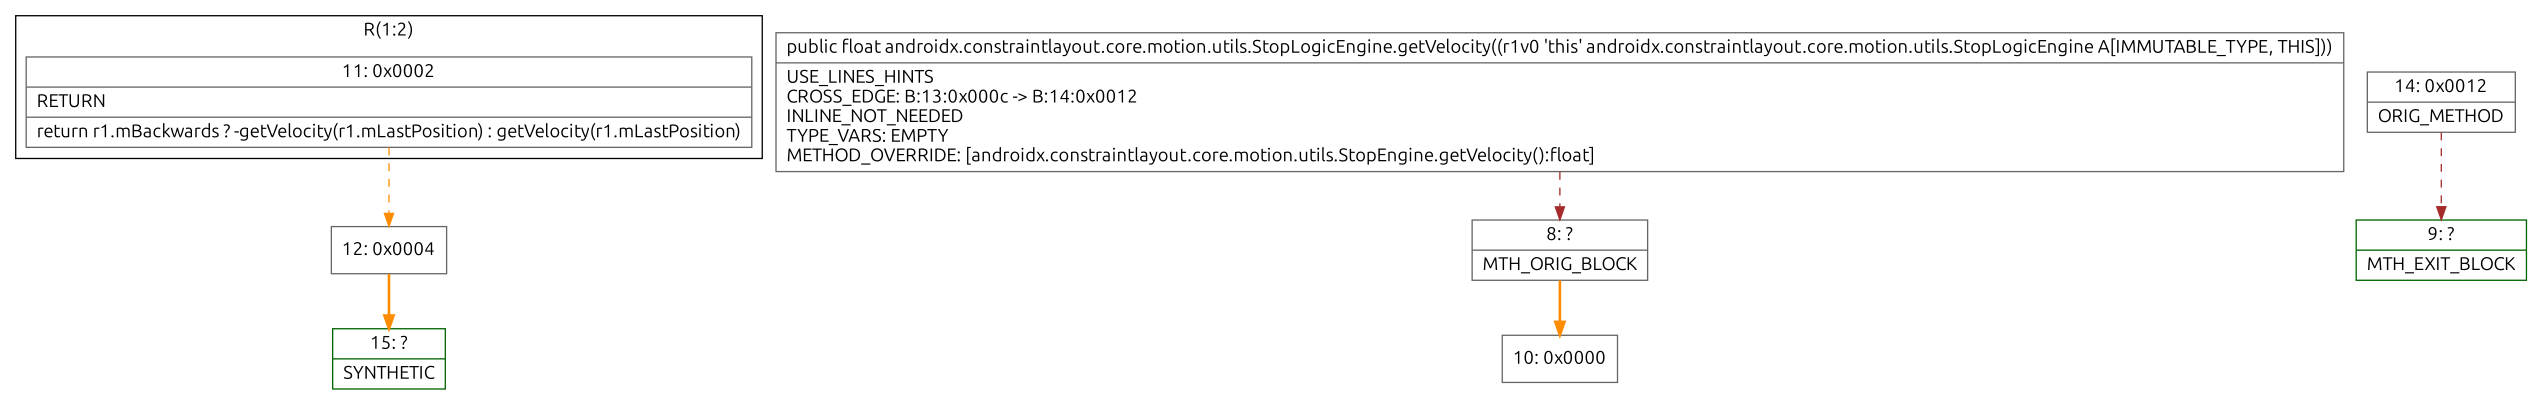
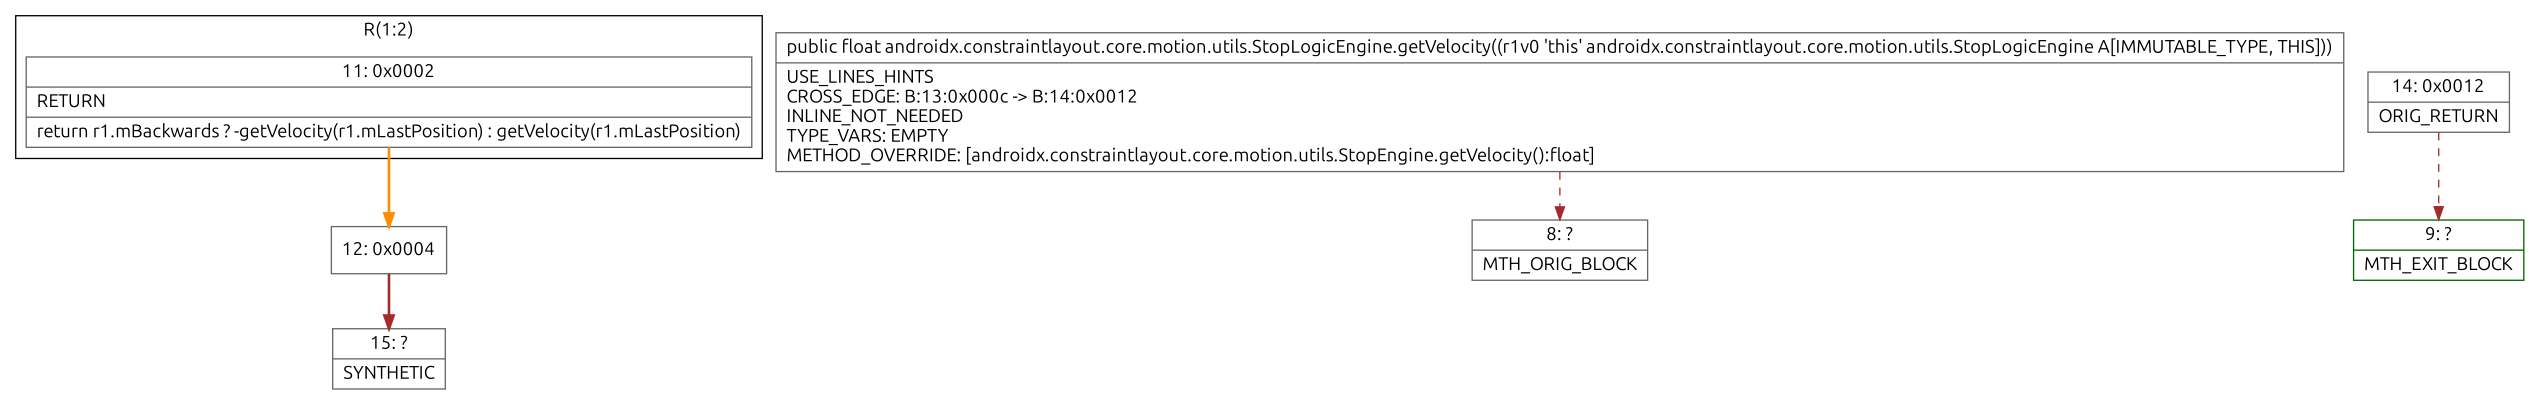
node "14: 0x0012": text "ORIG_METHOD" -> "ORIG_RETURN"
edge "11: 0x0002" -> "12: 0x0004": style dashed -> bold
edge "12: 0x0004" -> "15: ?": color darkorange -> brown
node "15: ?": color darkgreen -> gray40
node "10: 0x0000": removed
